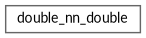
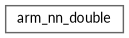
node "double_nn_double": label "double_nn_double" -> "arm_nn_double"
